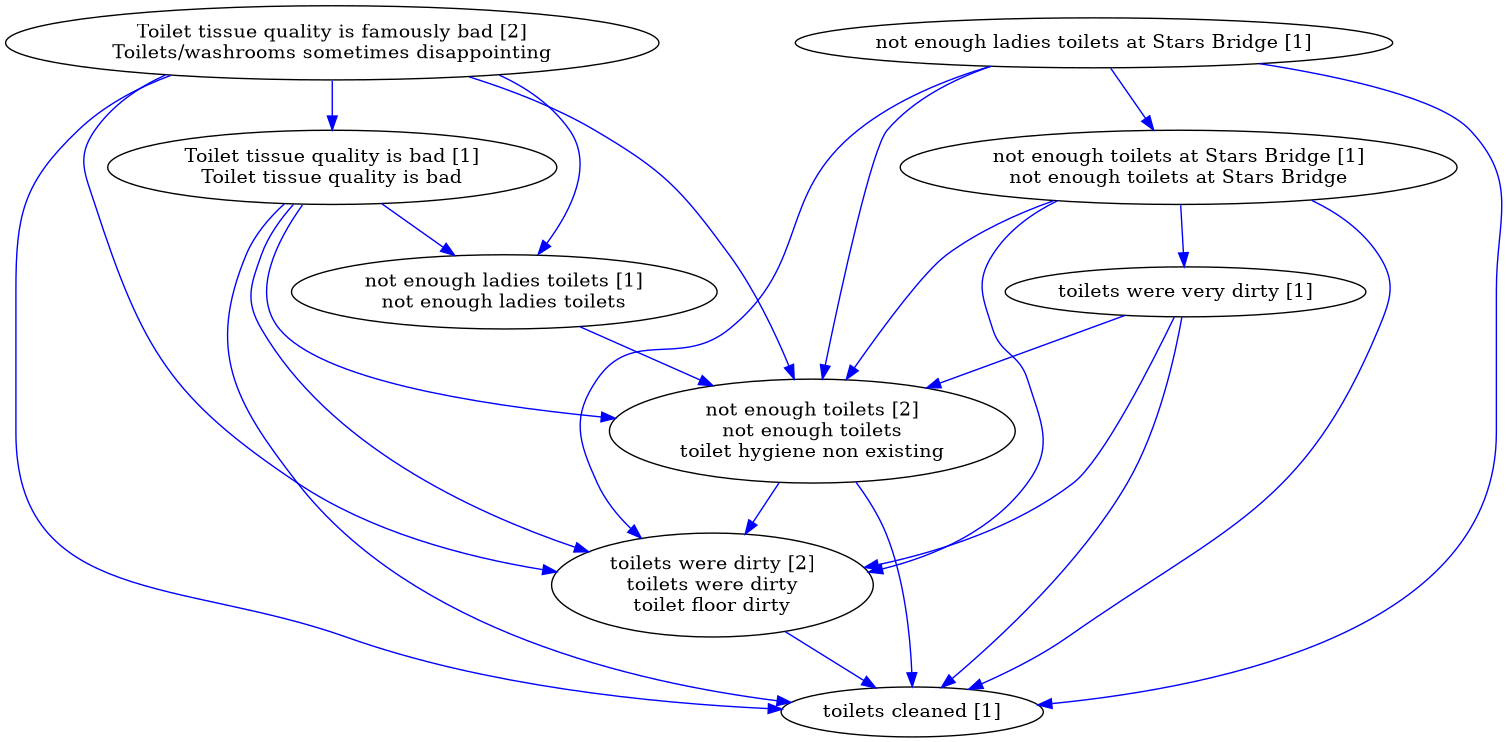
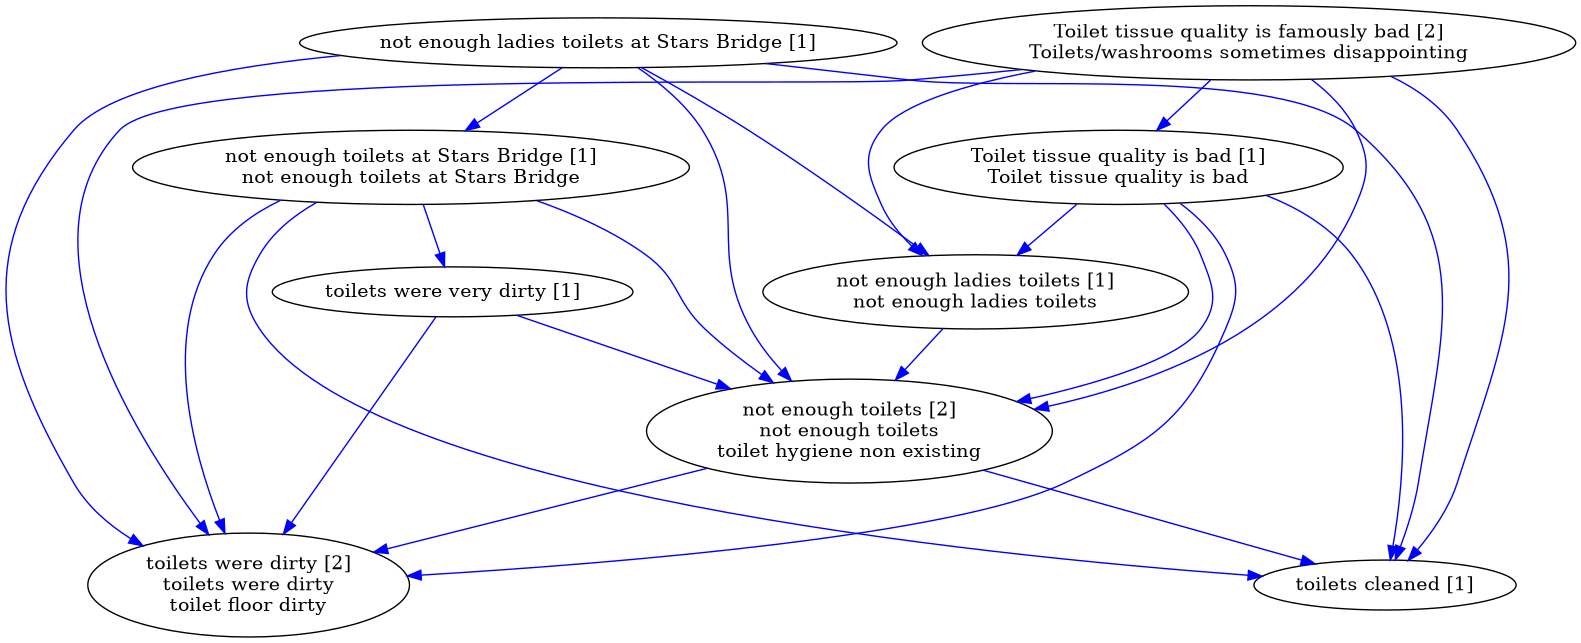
edge "not enough ladies toilets at Stars Bridge [1]" -> "not enough ladies toilets [1] not enough ladies toilets": added
edge "toilets were very dirty [1]" -> "toilets cleaned [1]": removed
edge "toilets were dirty [2] toilets were dirty toilet floor dirty" -> "toilets cleaned [1]": removed
